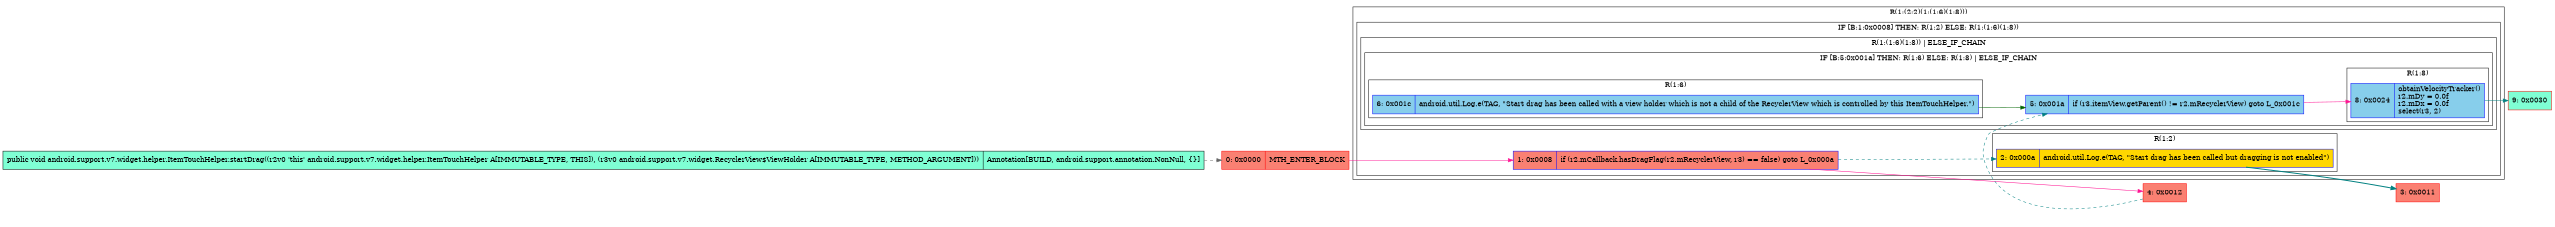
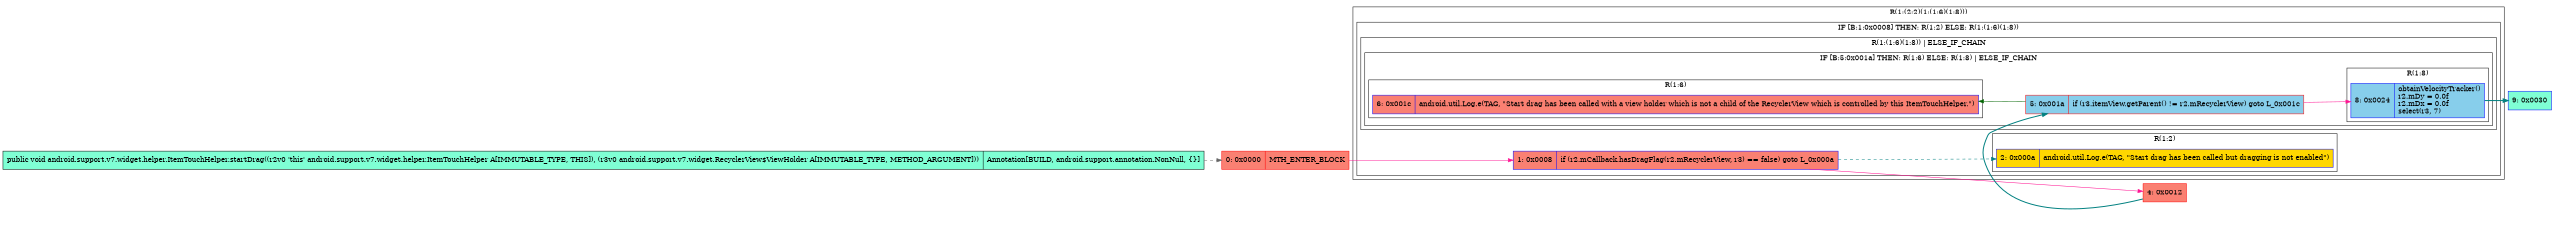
edge "8: 0x0024" -> "9: 0x0030": style solid -> bold
node "9: 0x0030": color red -> blue
node "6: 0x001c": fillcolor skyblue -> salmon
node "5: 0x001a": color blue -> red
edge "6: 0x001c" -> "5: 0x001a": reversed
node "8: 0x0024": text "select(r3, 2)" -> "select(r3, 7)"
node "3: 0x0011": removed
edge "4: 0x0012" -> "5: 0x001a": style dashed -> bold
